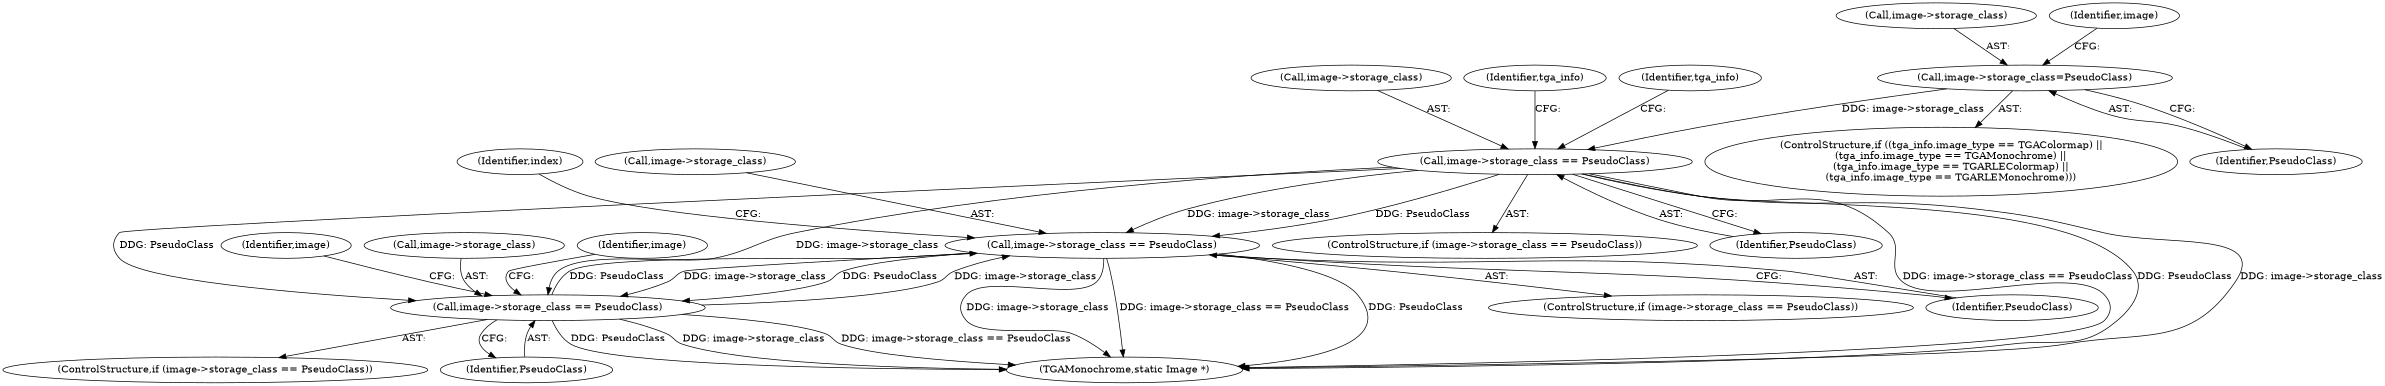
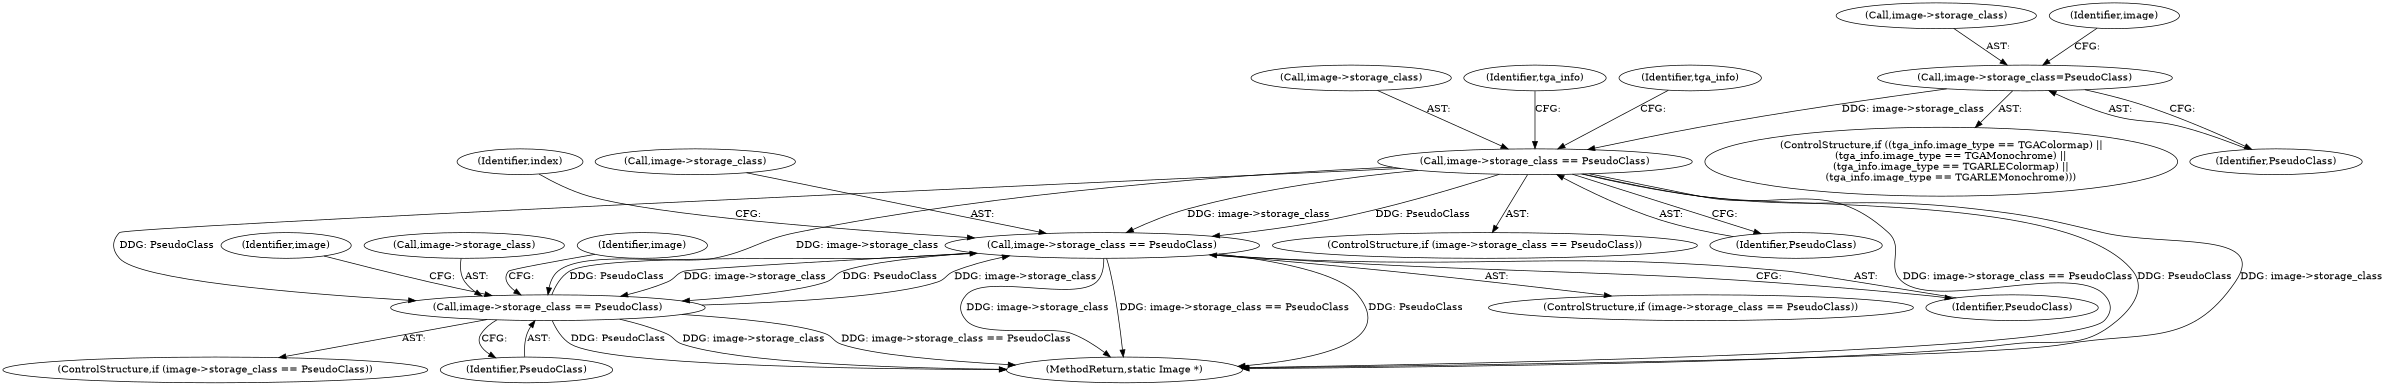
node "(TGAMonochrome,static Image *)": label "(TGAMonochrome,static Image *)" -> "(MethodReturn,static Image *)"
